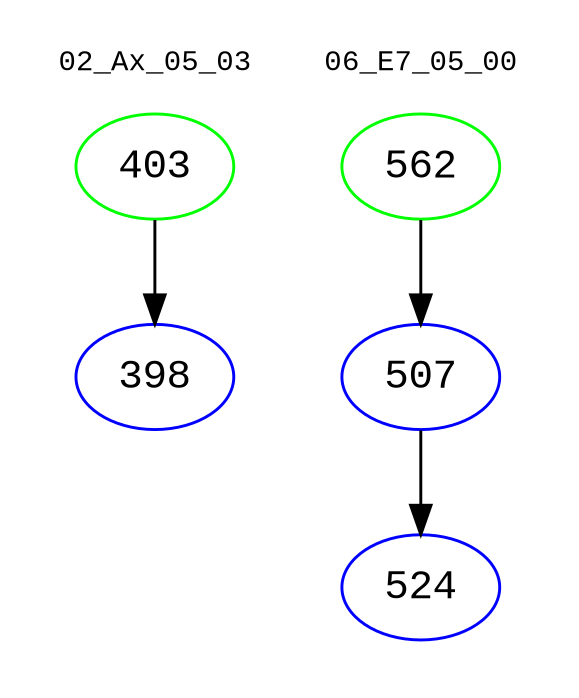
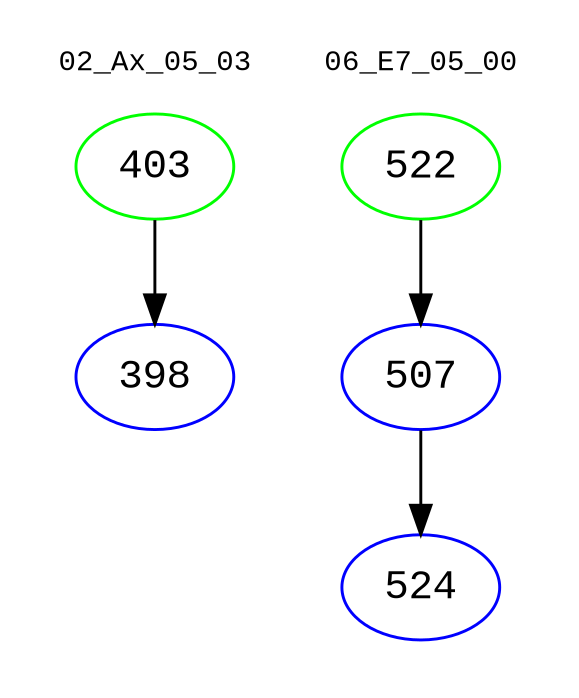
node "562": label "562" -> "522"
